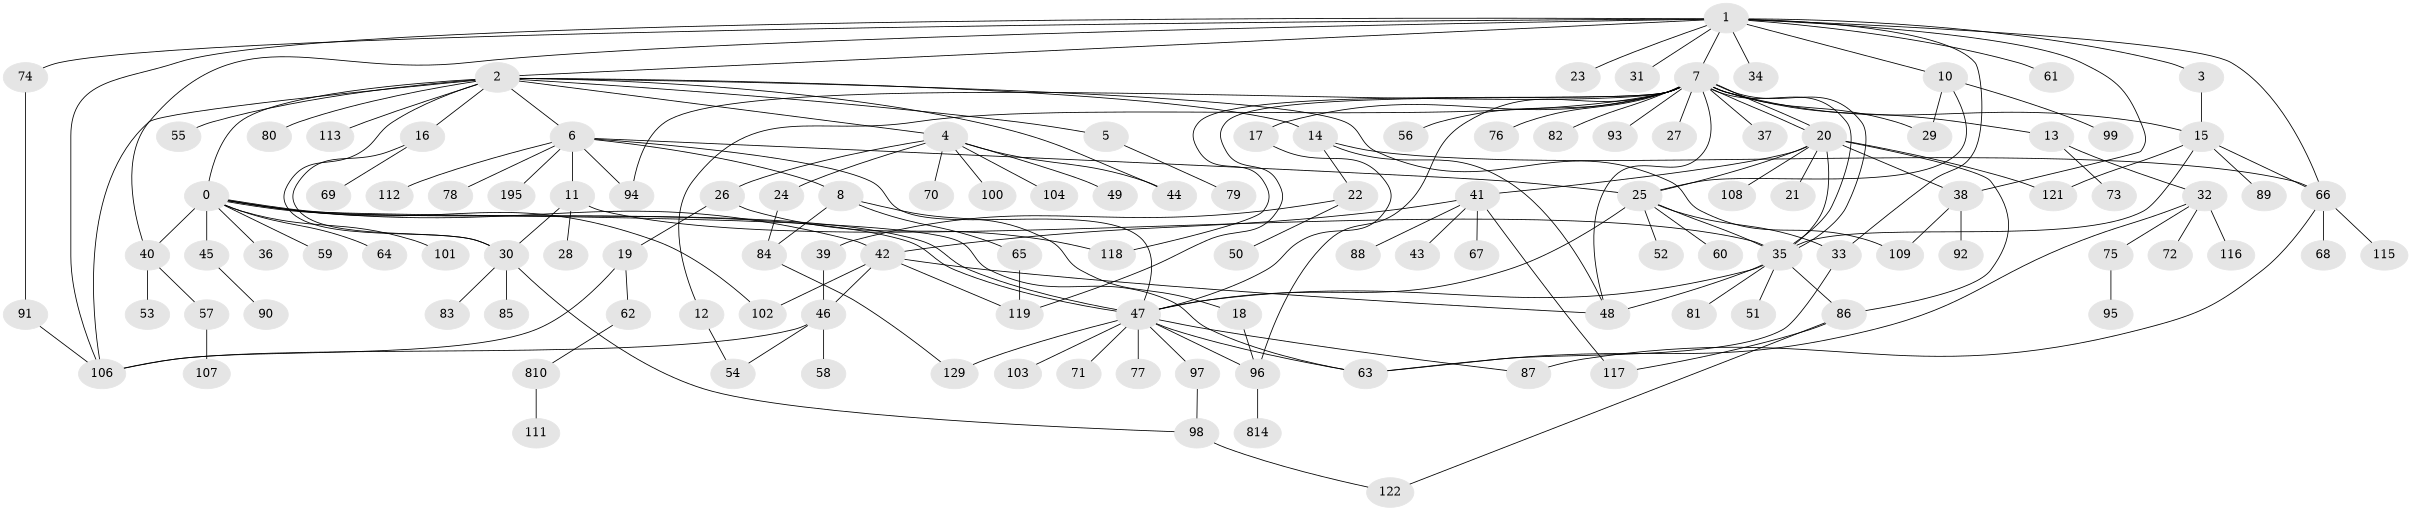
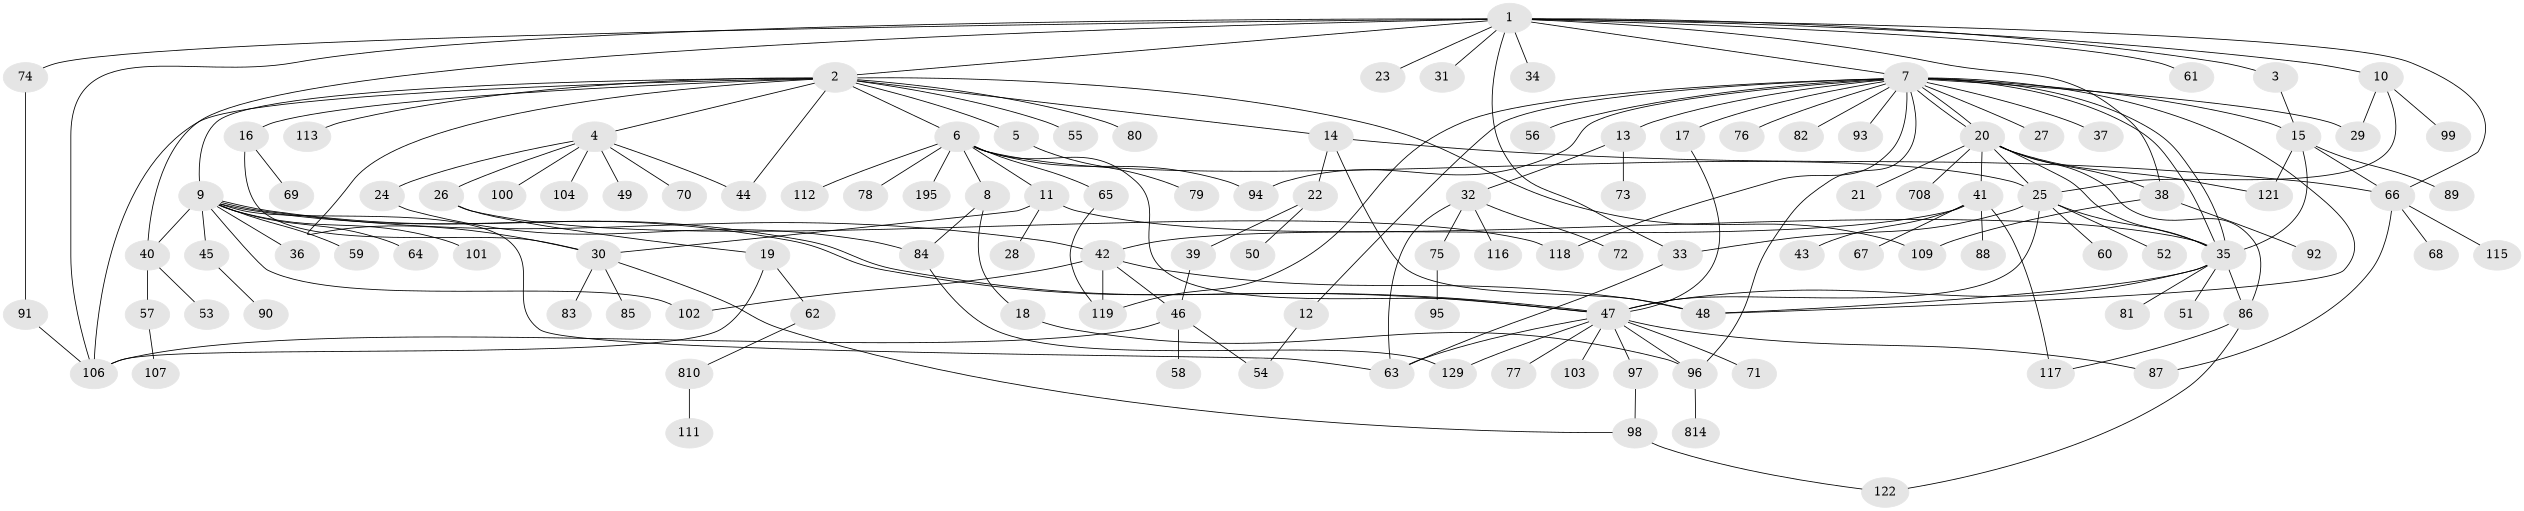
node "0": label "0" -> "9"
node "108": label "108" -> "708"
edge "8" -- "65": now "6" -- "65"
